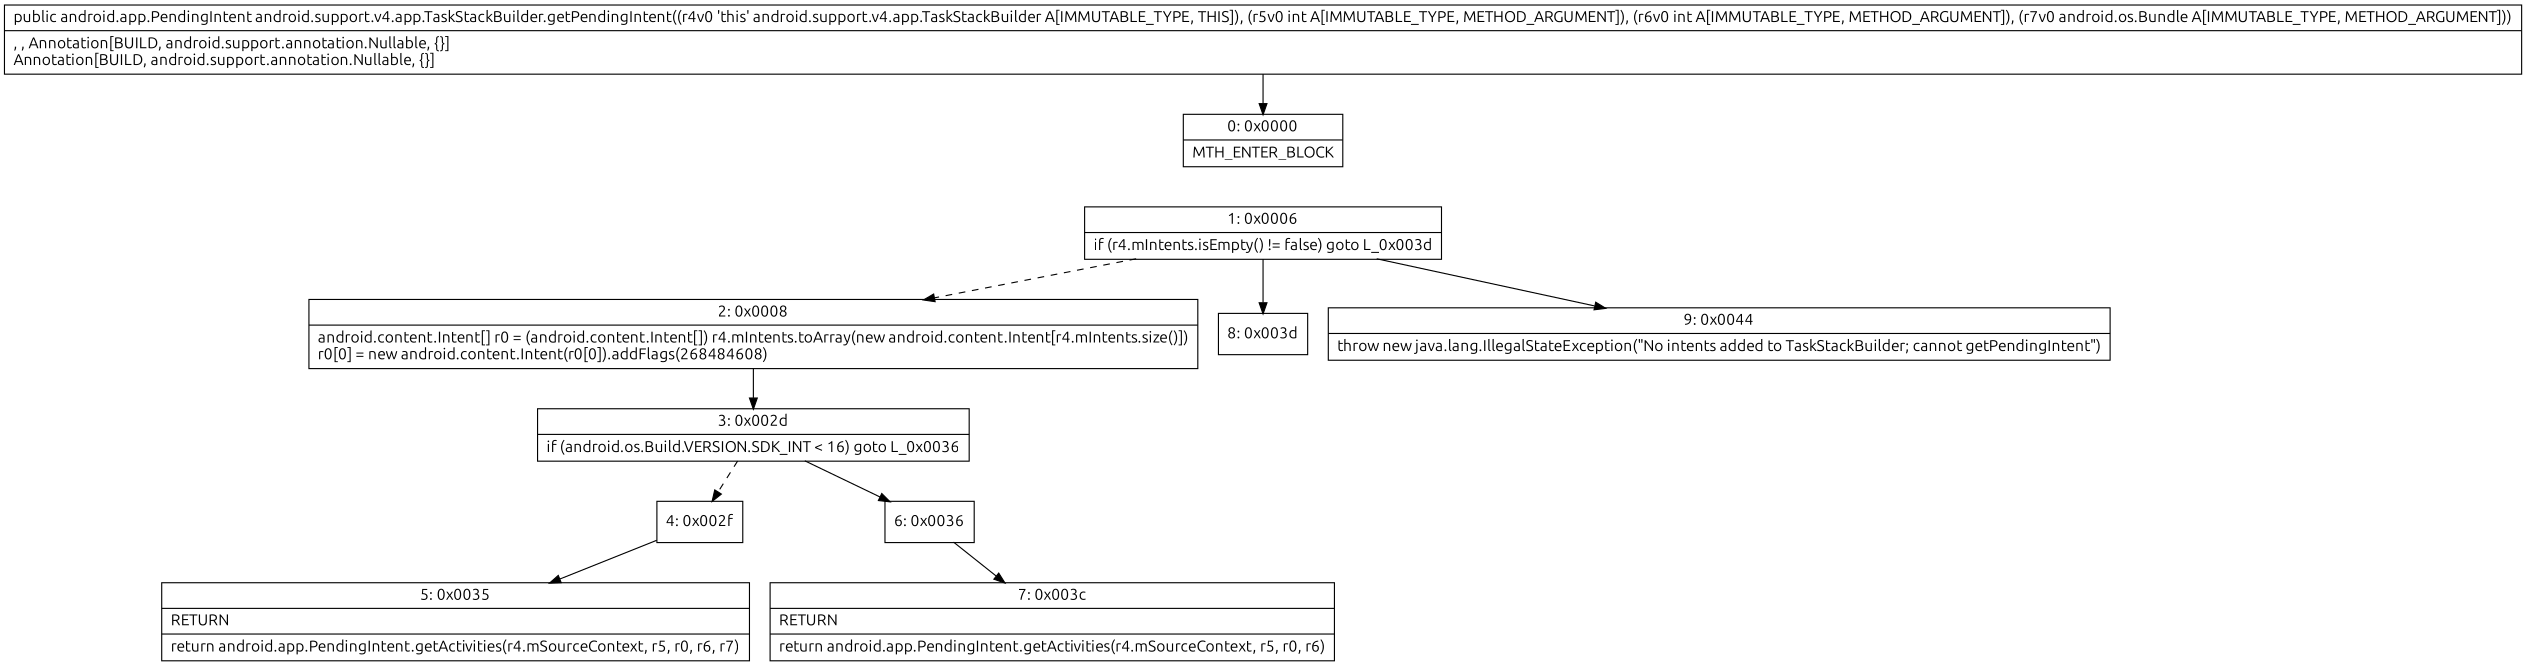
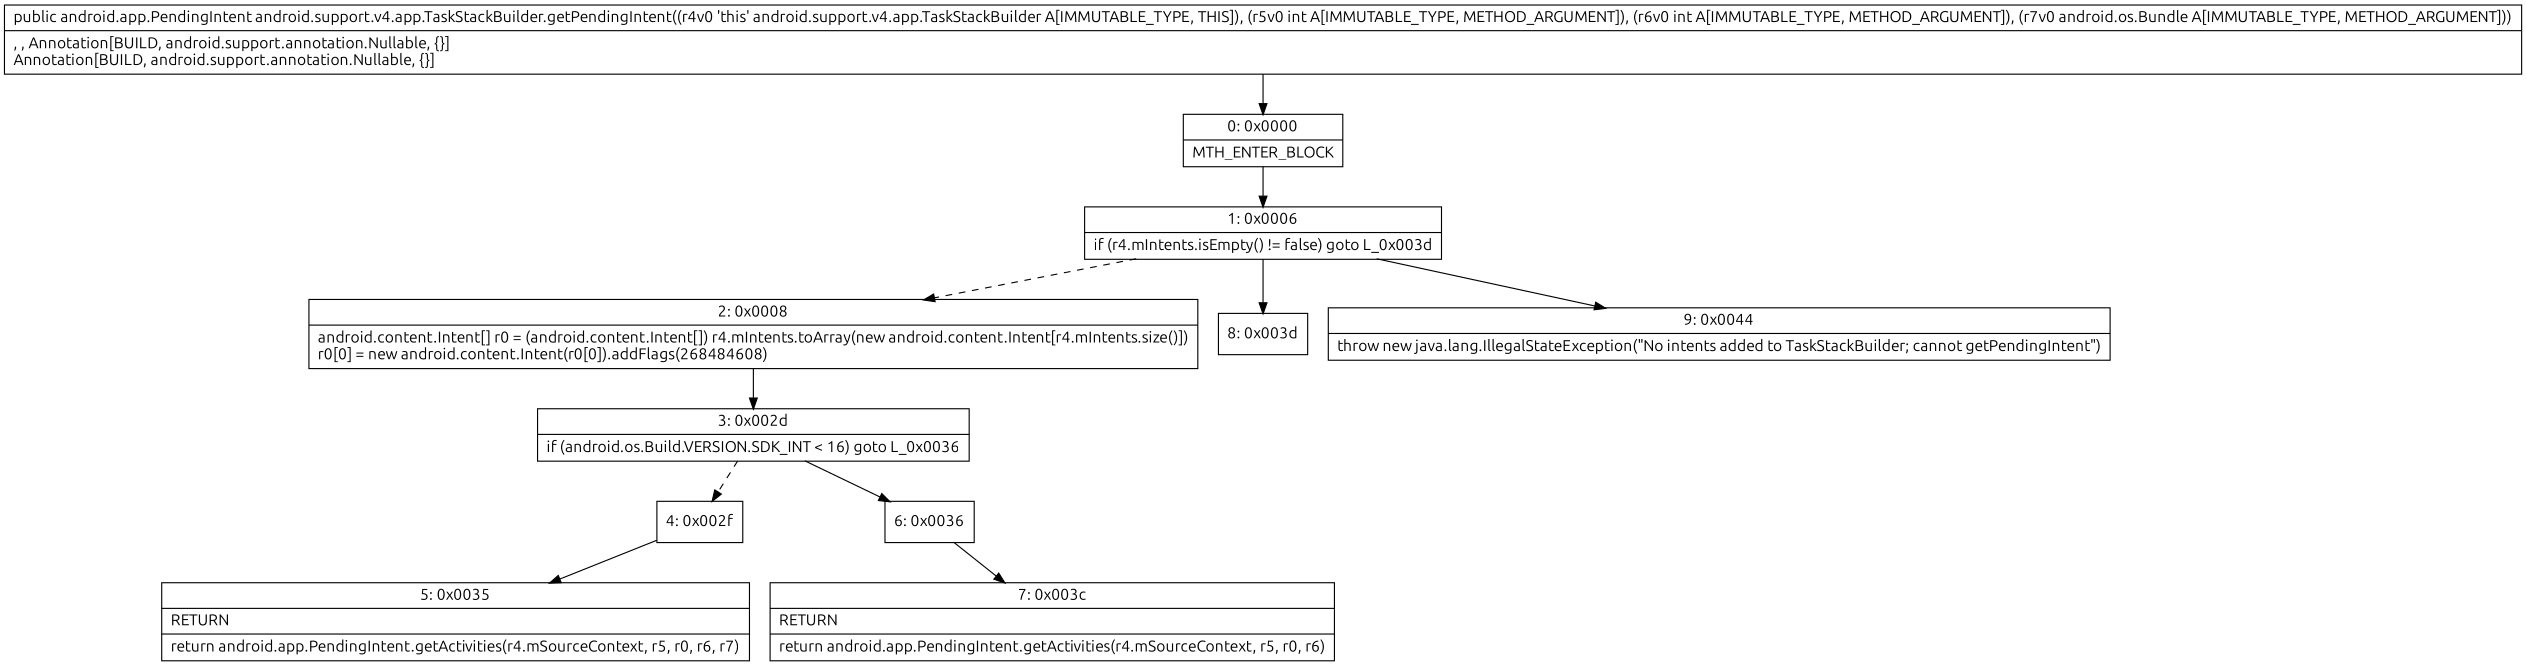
edge "0: 0x0000" -> "1: 0x0006": added
